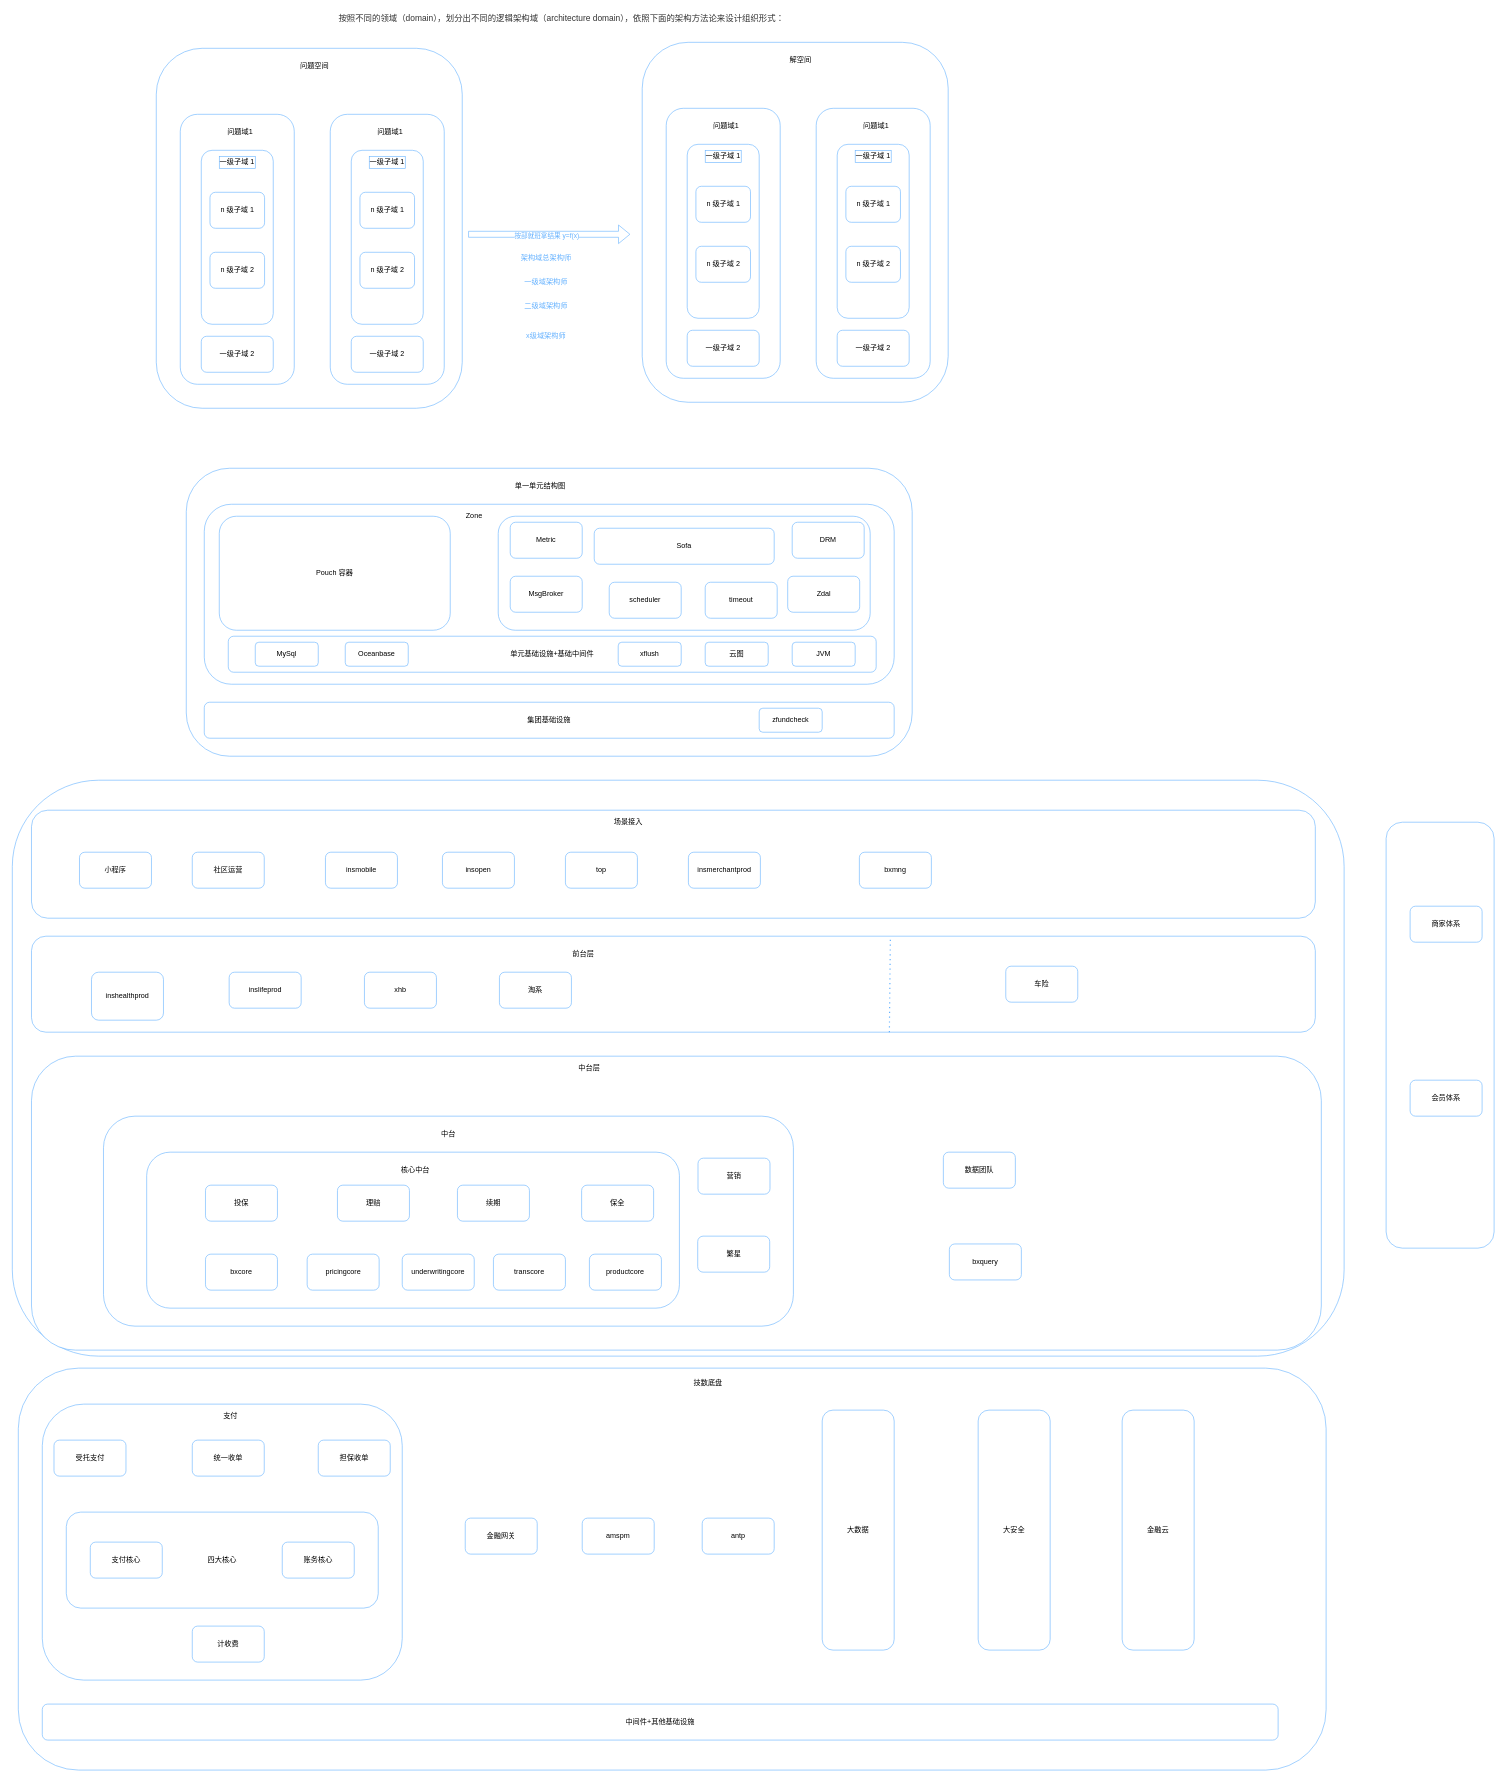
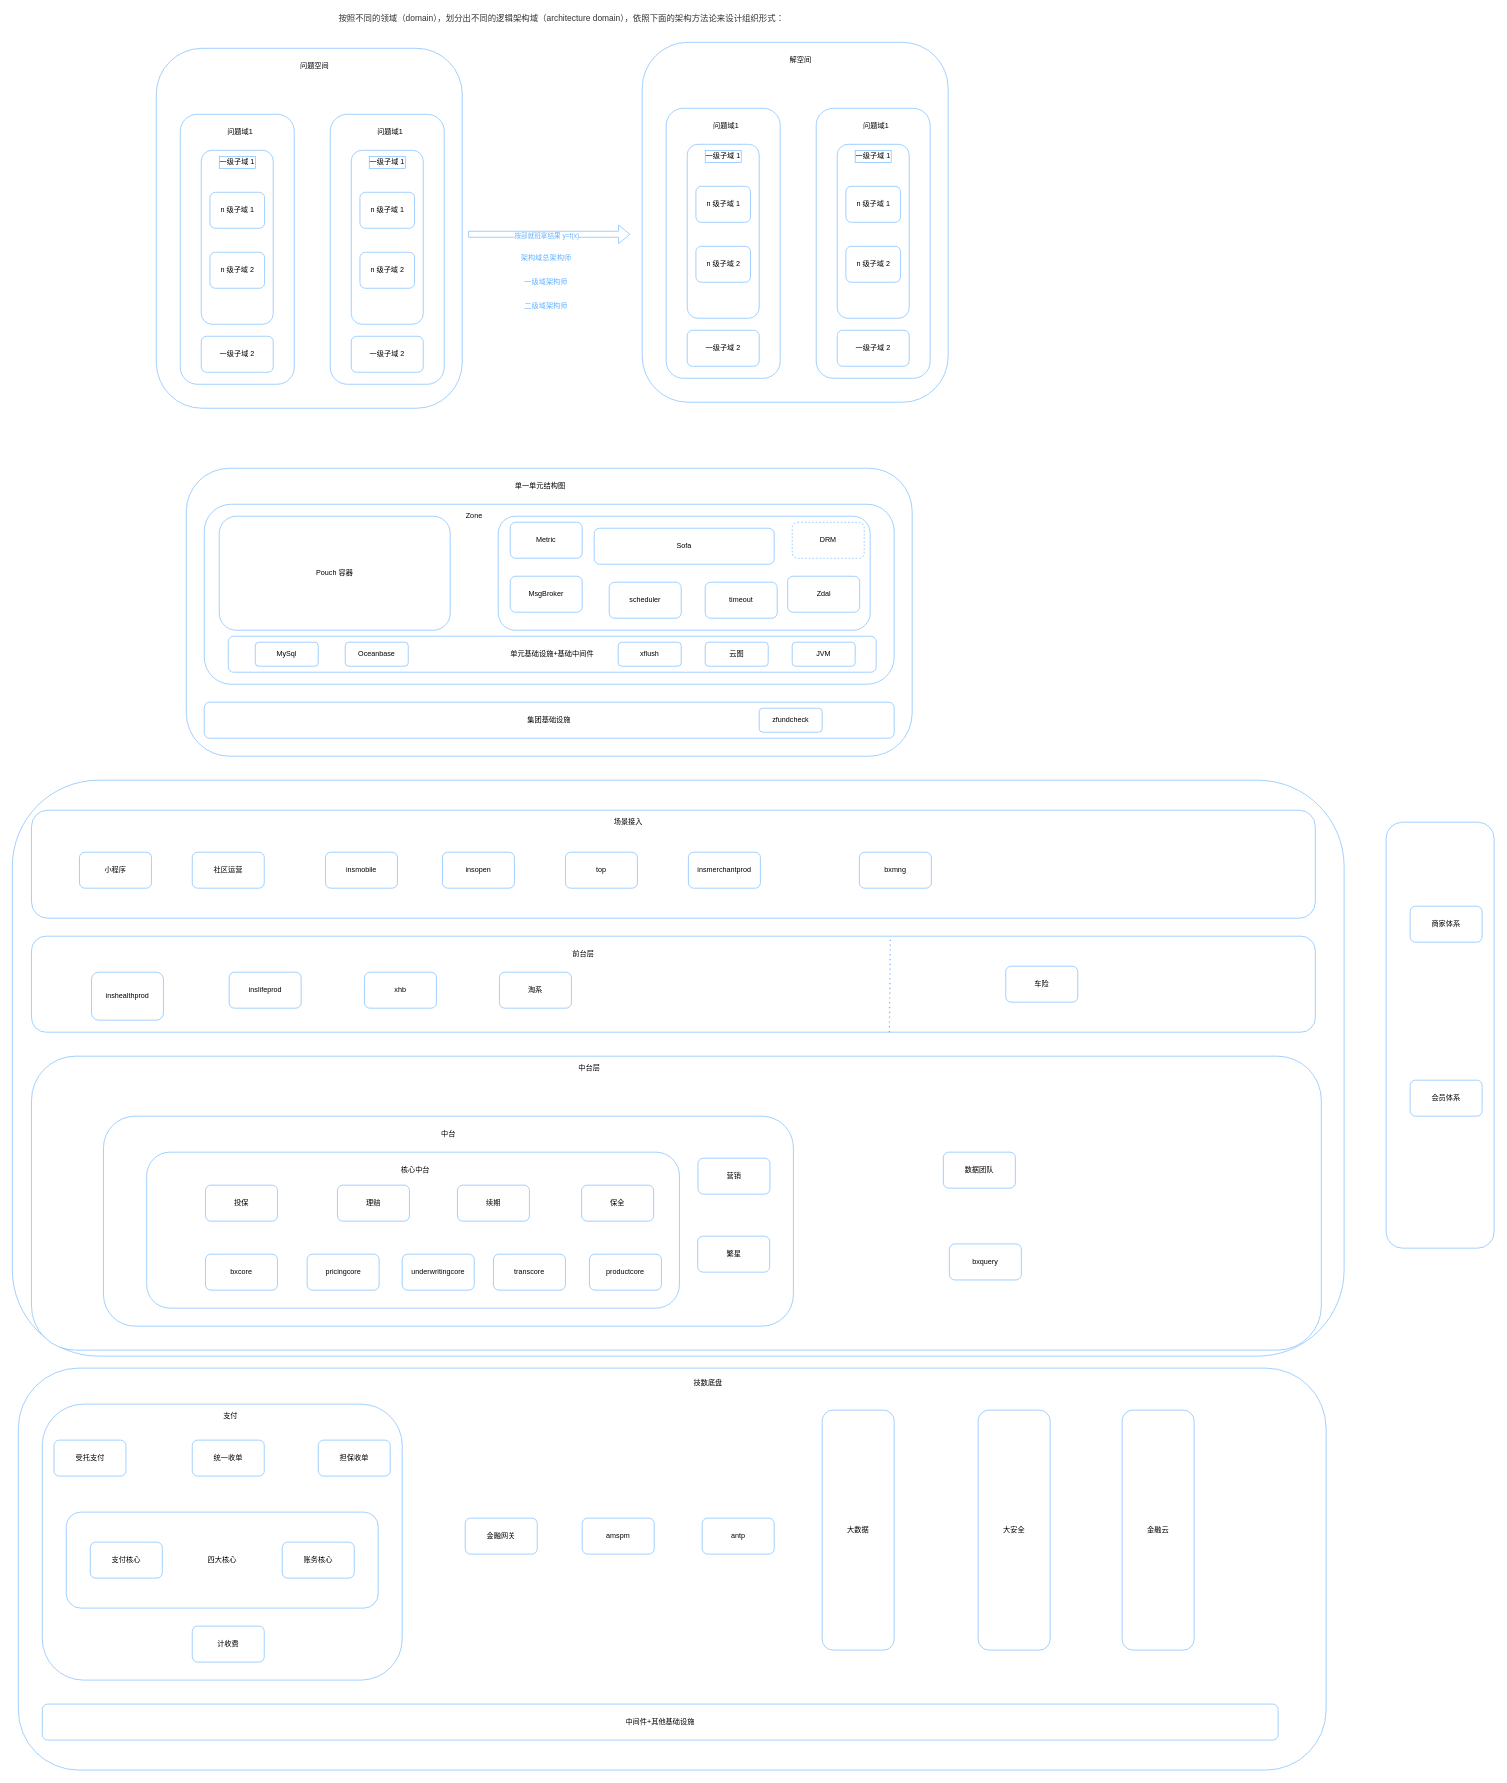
node "x级域架构师": removed
node "DRM": style solid -> dashed
